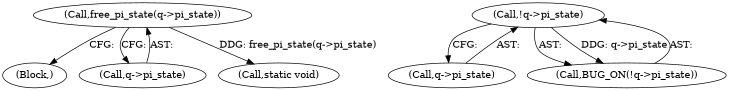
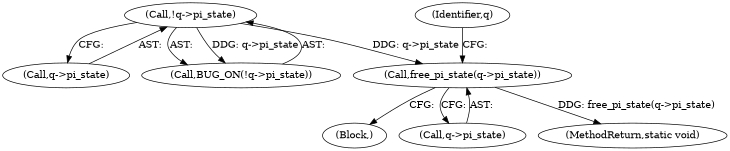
node "(Identifier,q)": added
edge "(Call,!q->pi_state)" -> "(Call,free_pi_state(q->pi_state))": added, label "DDG: q->pi_state"
node "(Call,static void)": label "(Call,static void)" -> "(MethodReturn,static void)"
